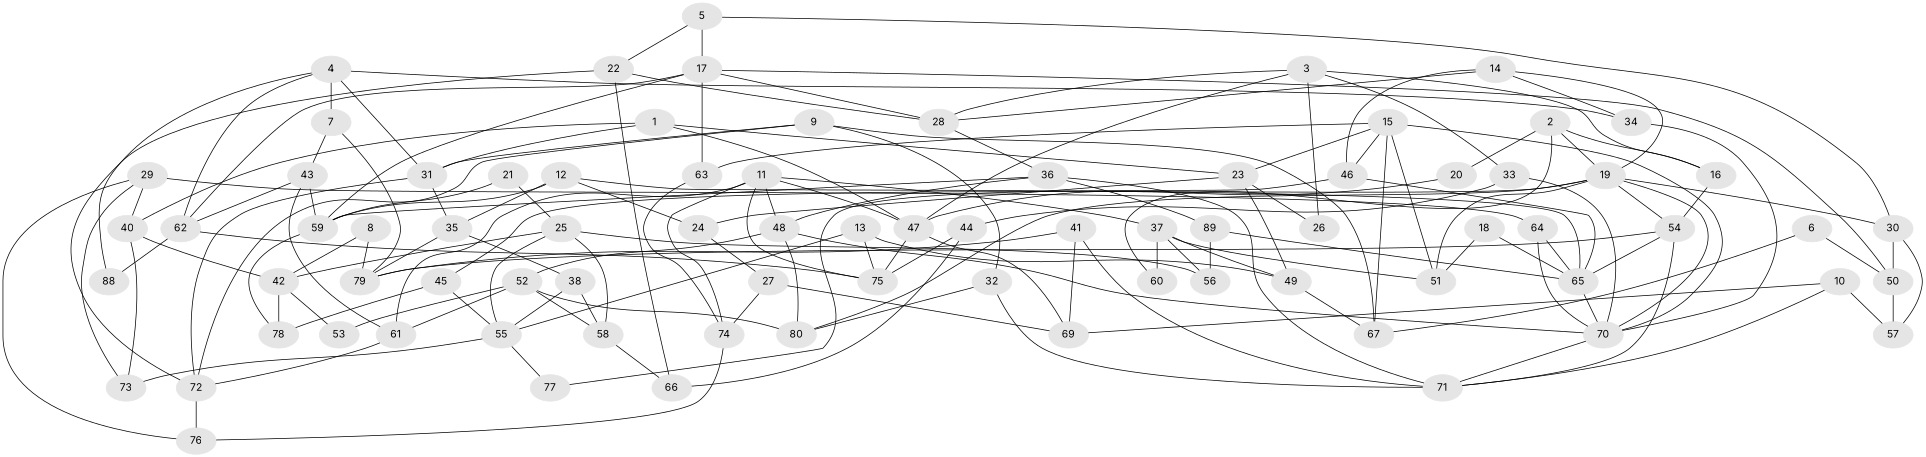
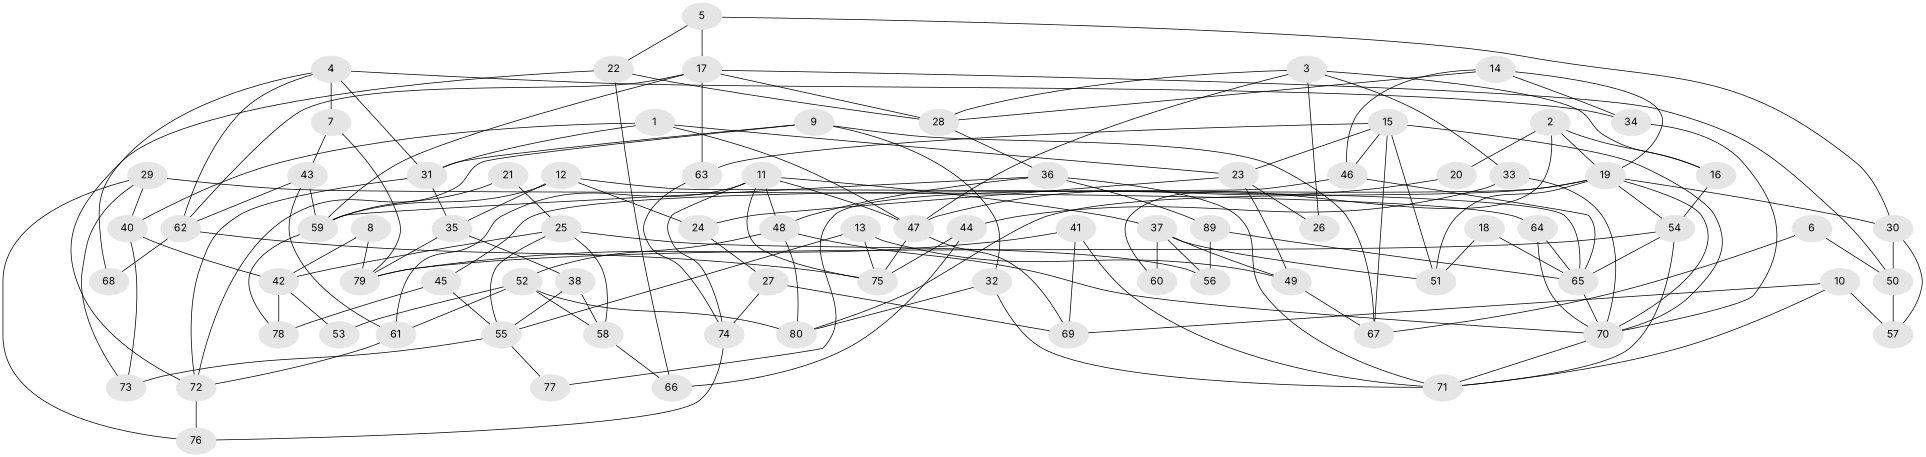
node "88": label "88" -> "68"
